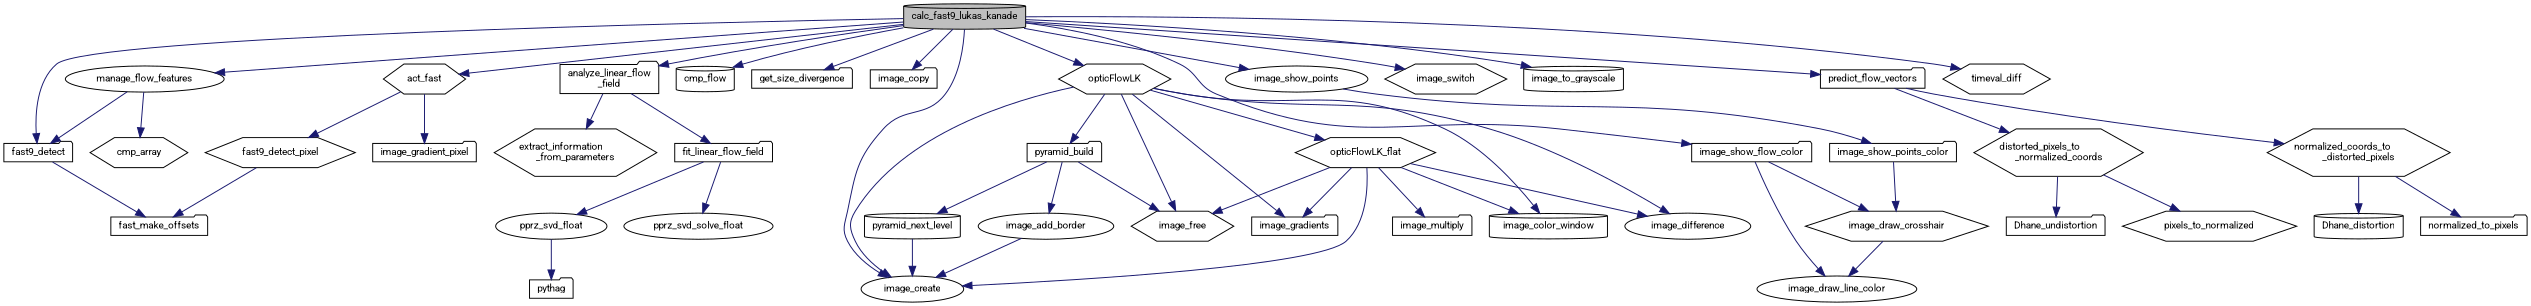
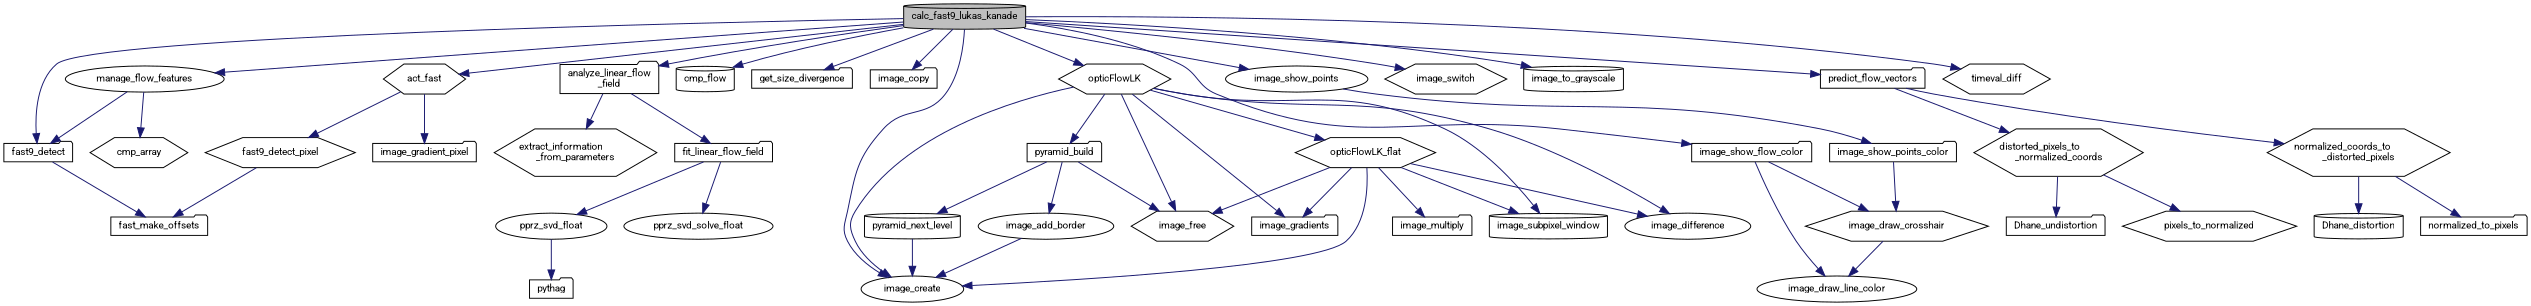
node "image_color_window": label "image_color_window" -> "image_subpixel_window"
